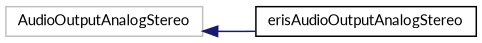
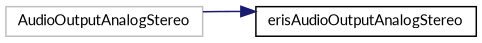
edge "erisAudioOutputAnalogStereo" -> "AudioOutputAnalogStereo": reversed
